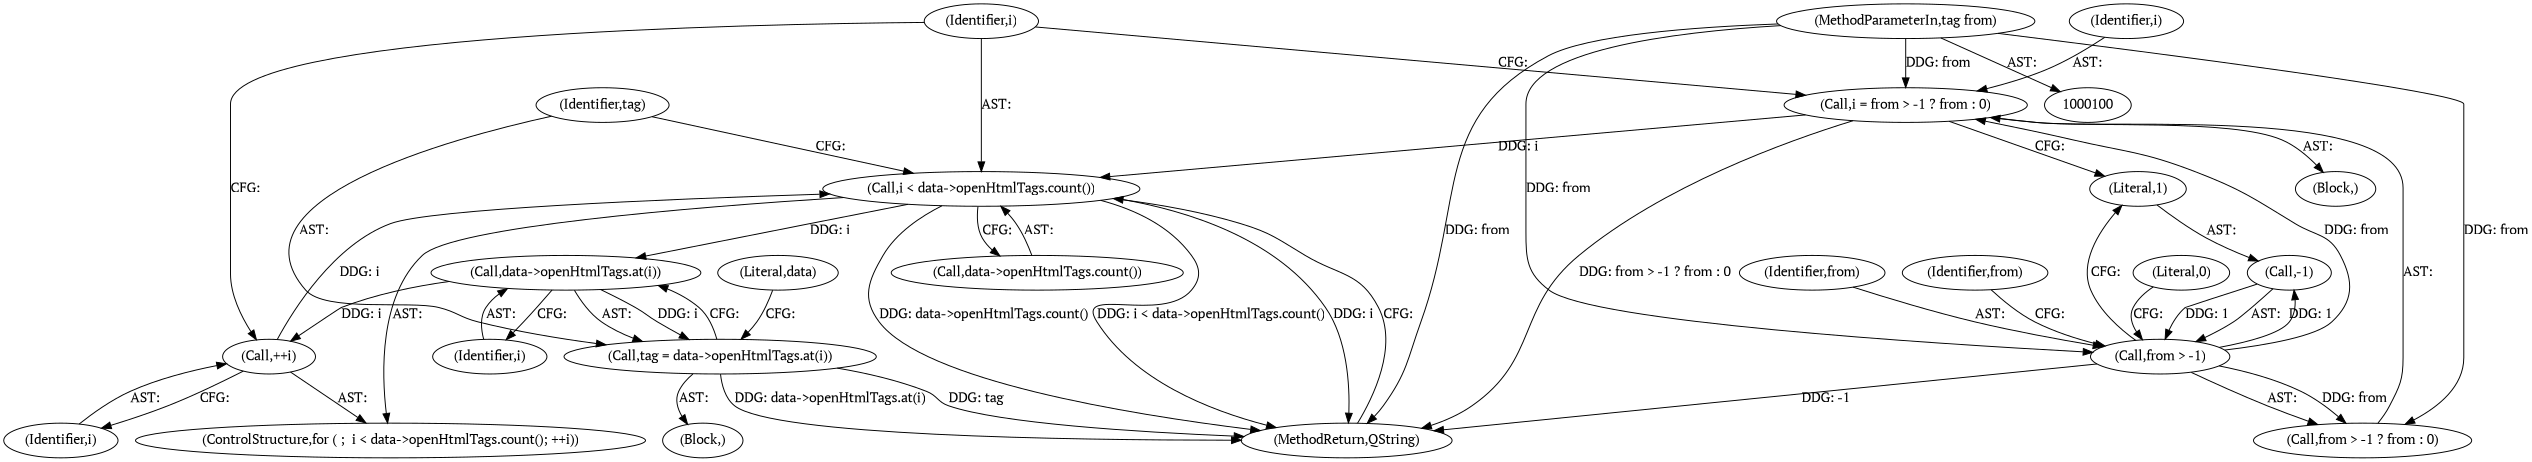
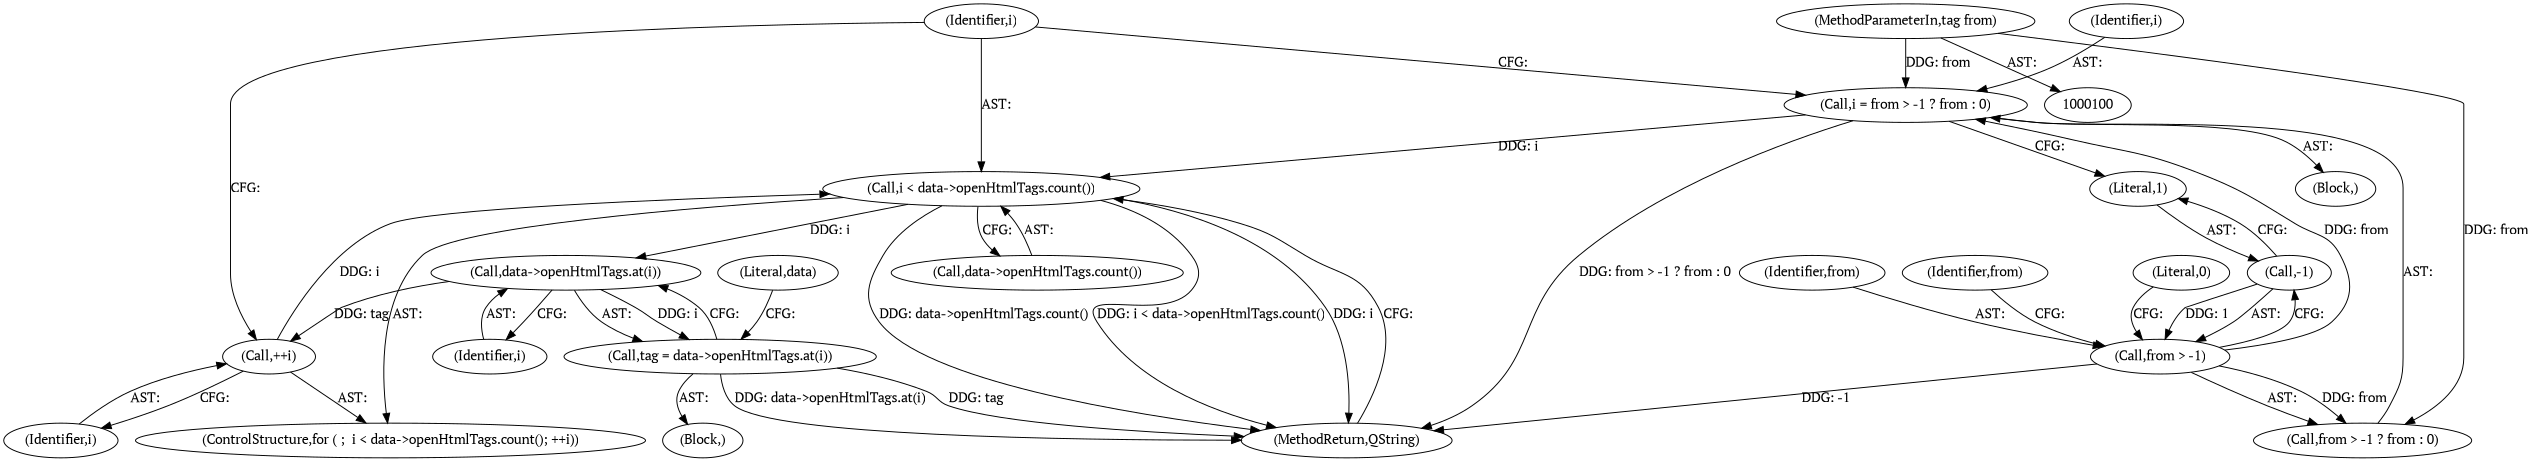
node "(Identifier,tag)": removed
edge "(MethodParameterIn,tag from)" -> "(MethodReturn,QString)": removed, label "DDG: from"
edge "(Call,from > -1)" -> "(Literal,1)": now "(Call,-1)" -> "(Literal,1)"
edge "(MethodParameterIn,tag from)" -> "(Call,from > -1)": removed, label "DDG: from"
edge "(Call,data->openHtmlTags.at(i))" -> "(Call,++i)": label "DDG: i" -> "DDG: tag"
edge "(Call,from > -1)" -> "(Call,-1)": label "DDG: 1" -> "CFG: "
